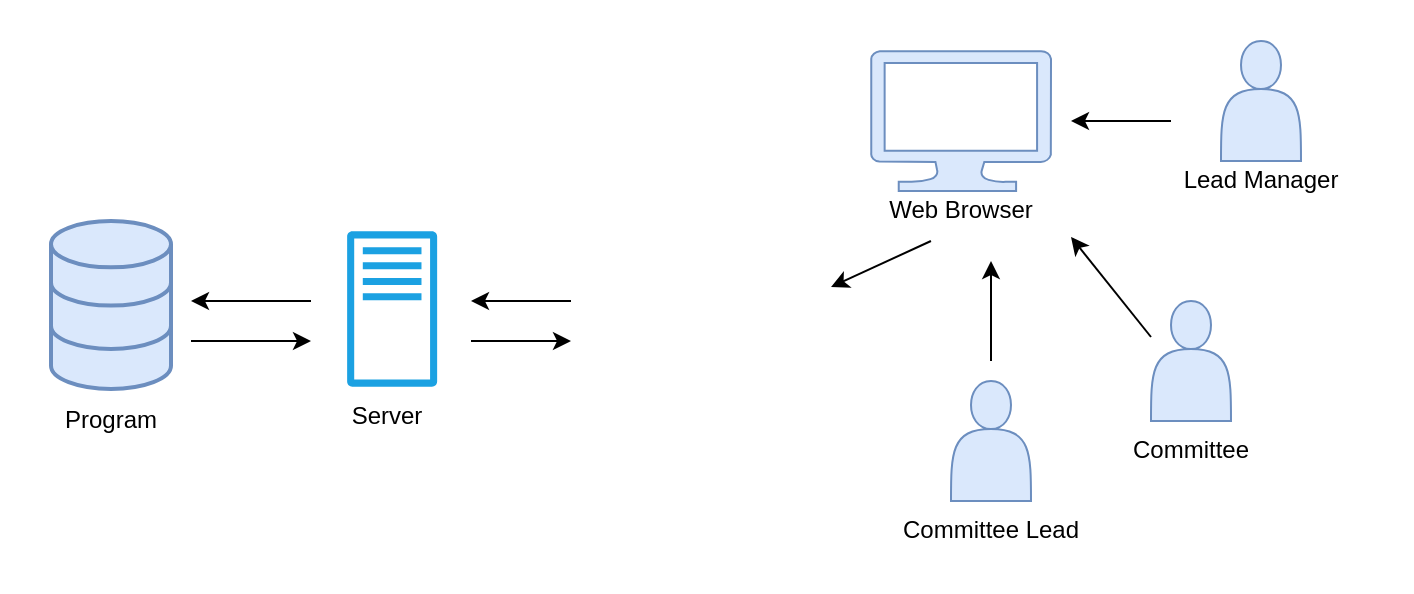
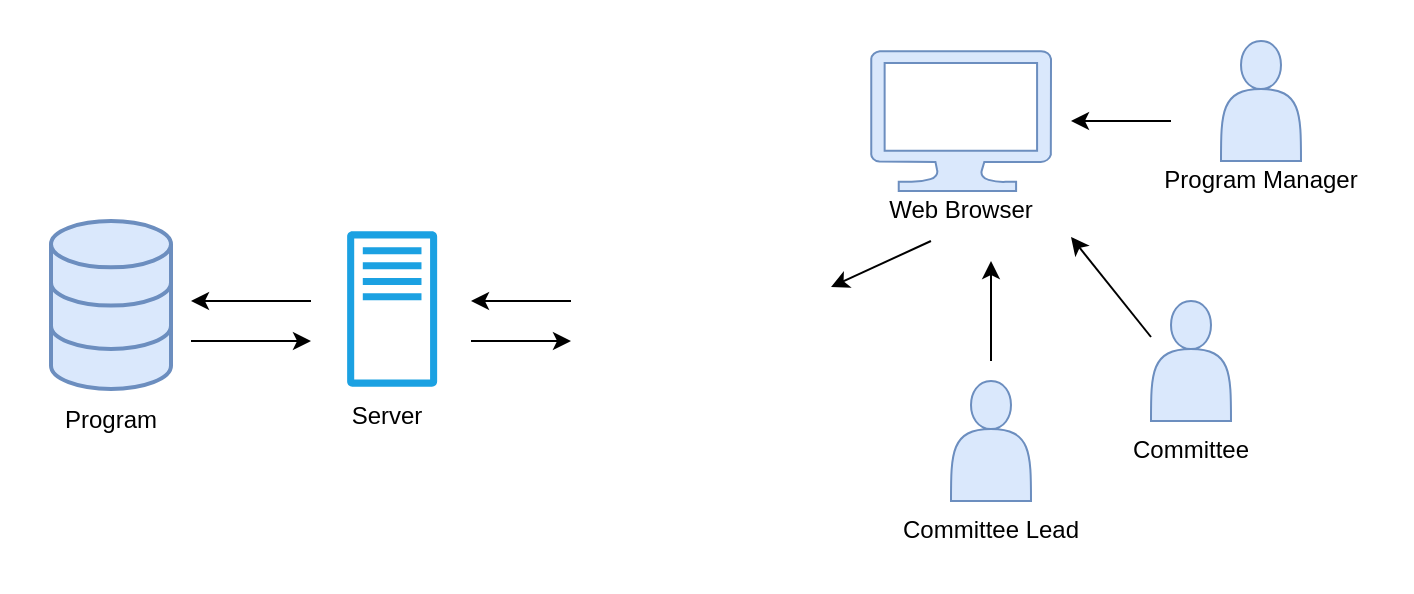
node "Lead Manager": label "Lead Manager" -> "Program Manager"
